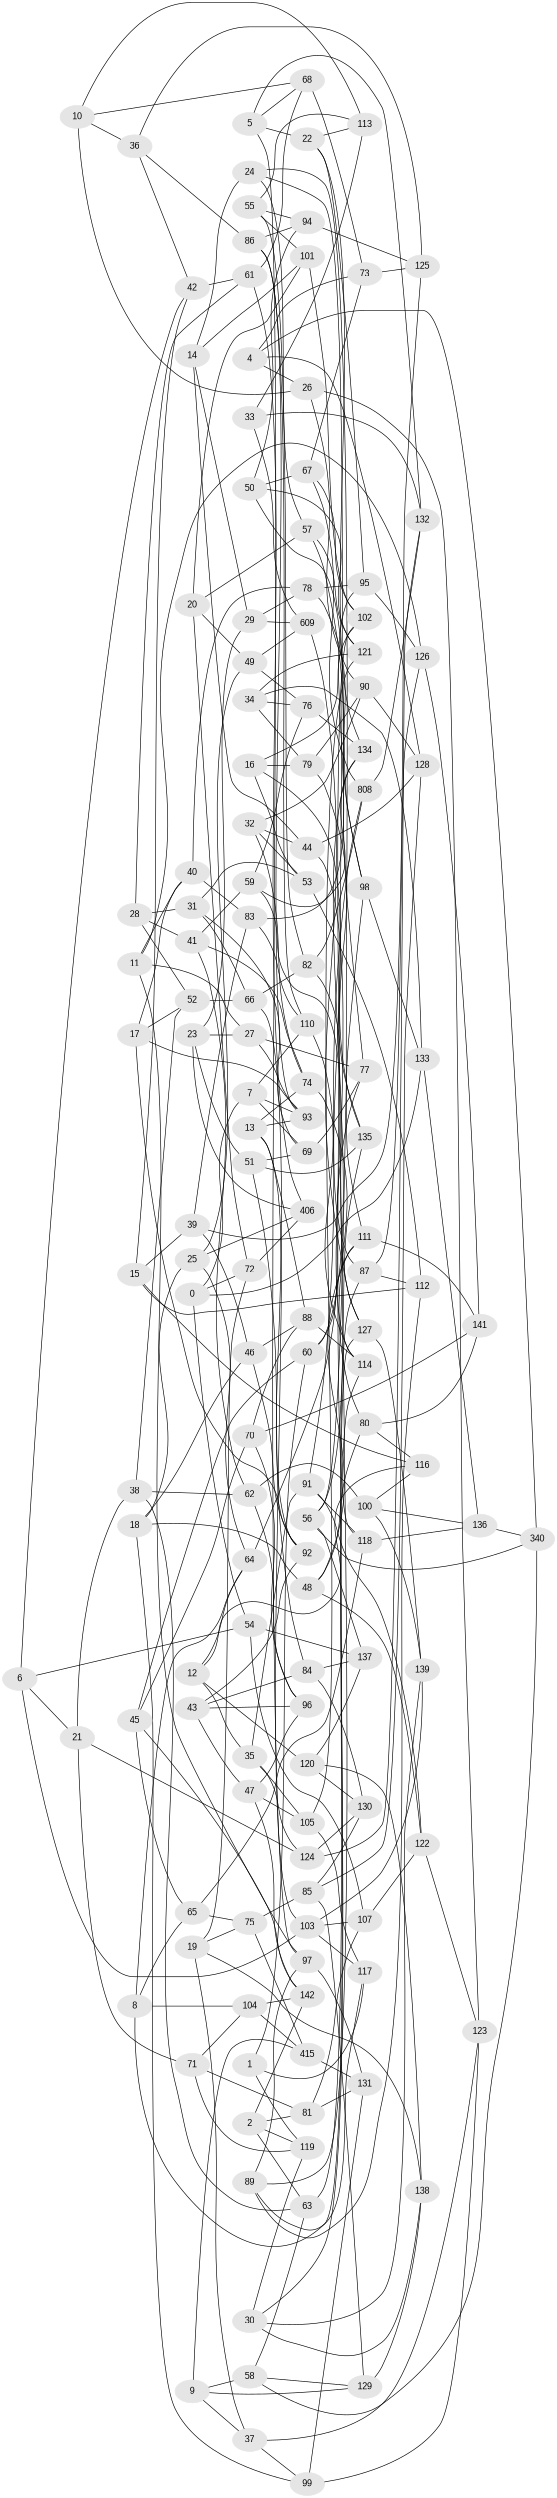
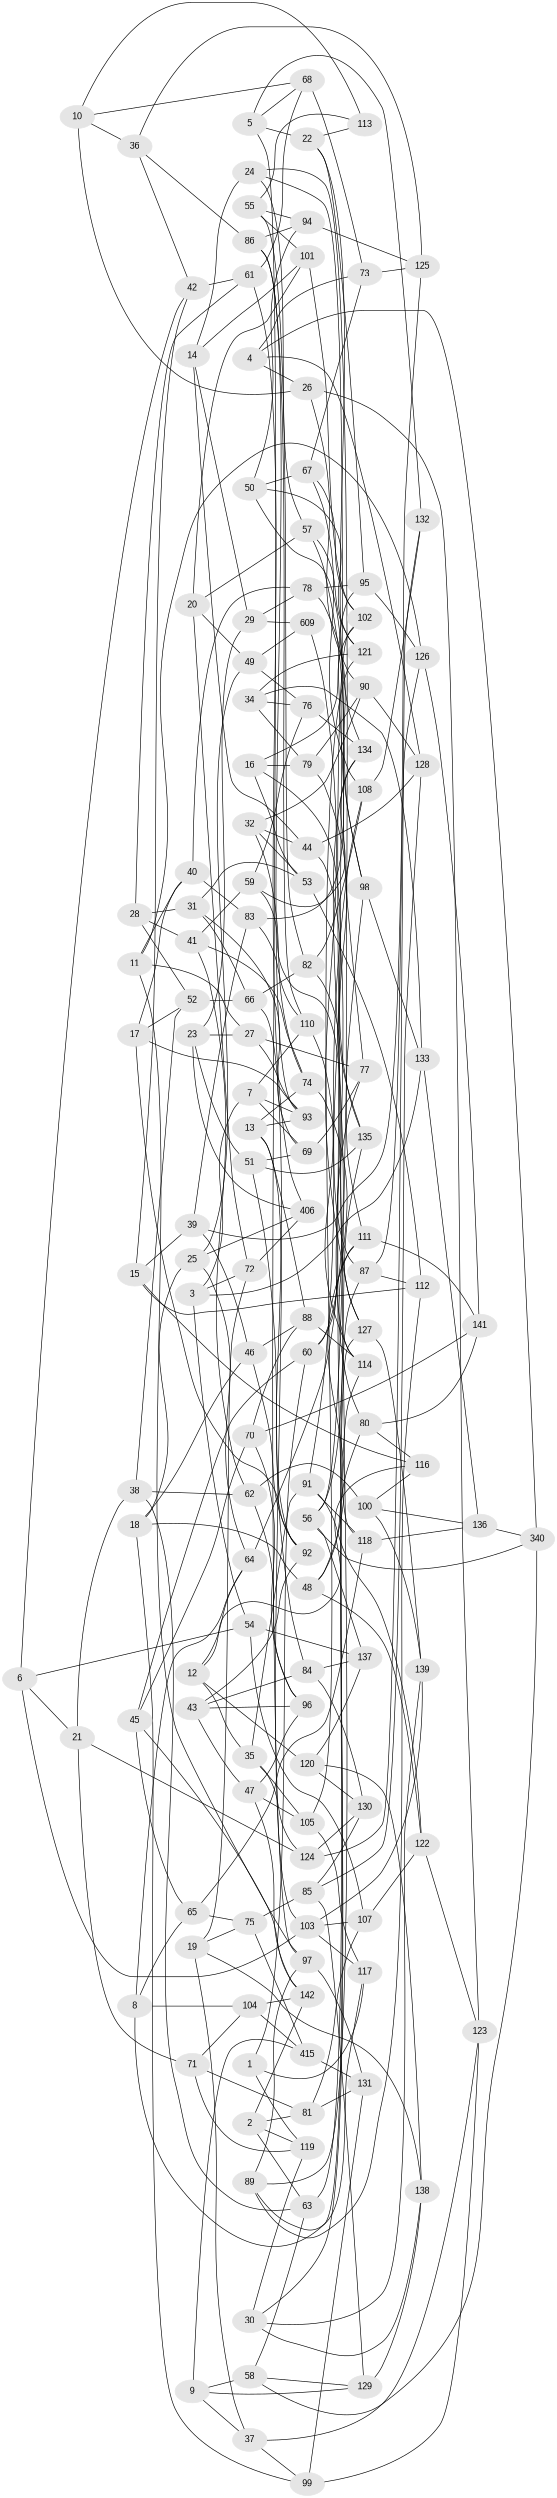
node "33": removed
node "808": label "808" -> "108"
node "0": label "0" -> "3"
